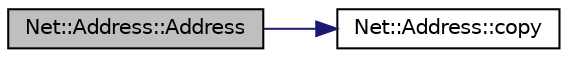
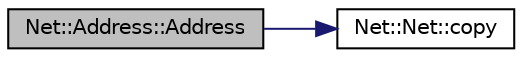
node "Net::Address::copy": label "Net::Address::copy" -> "Net::Net::copy"
